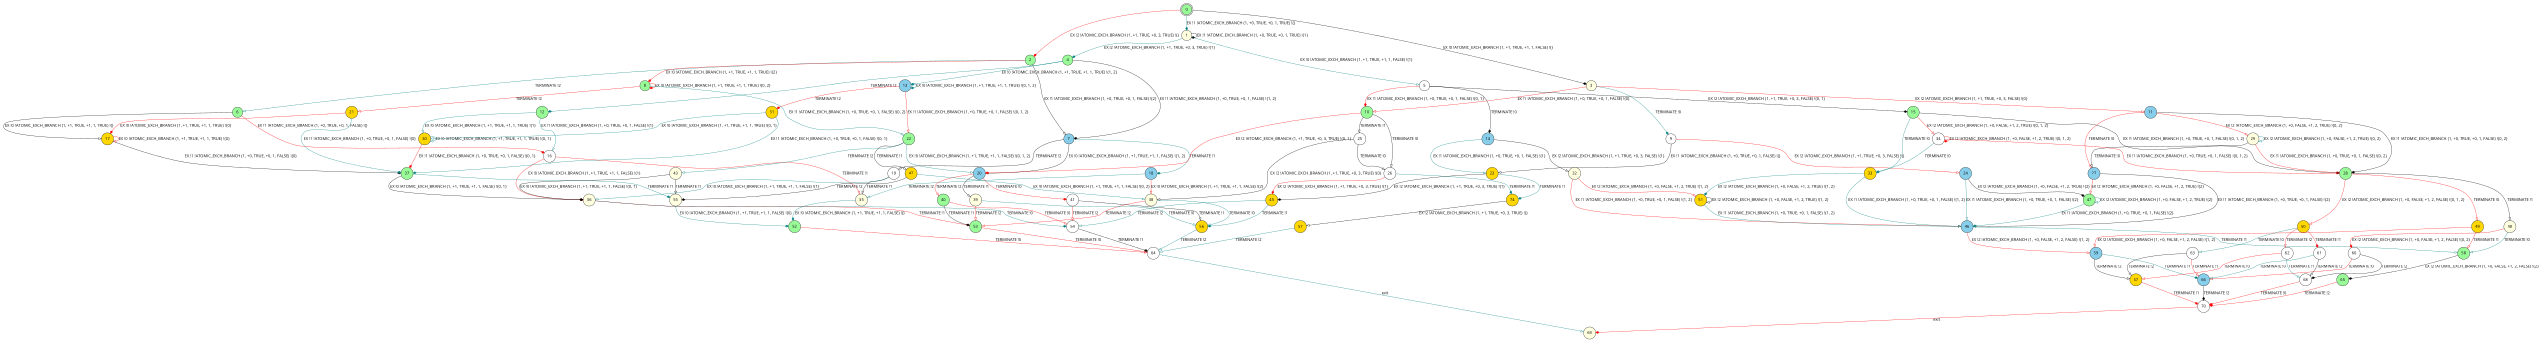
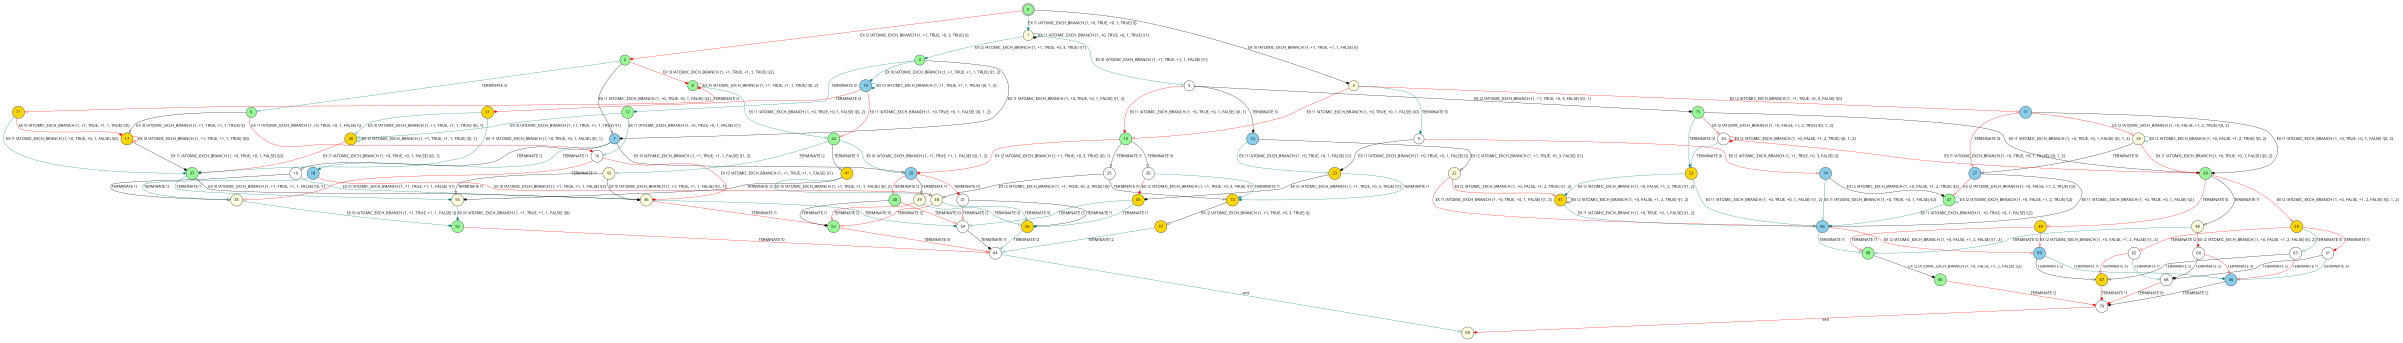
edge "25" -> "26": now "25" -> "74"
edge "9" -> "23": arrowhead onormal -> diamond
